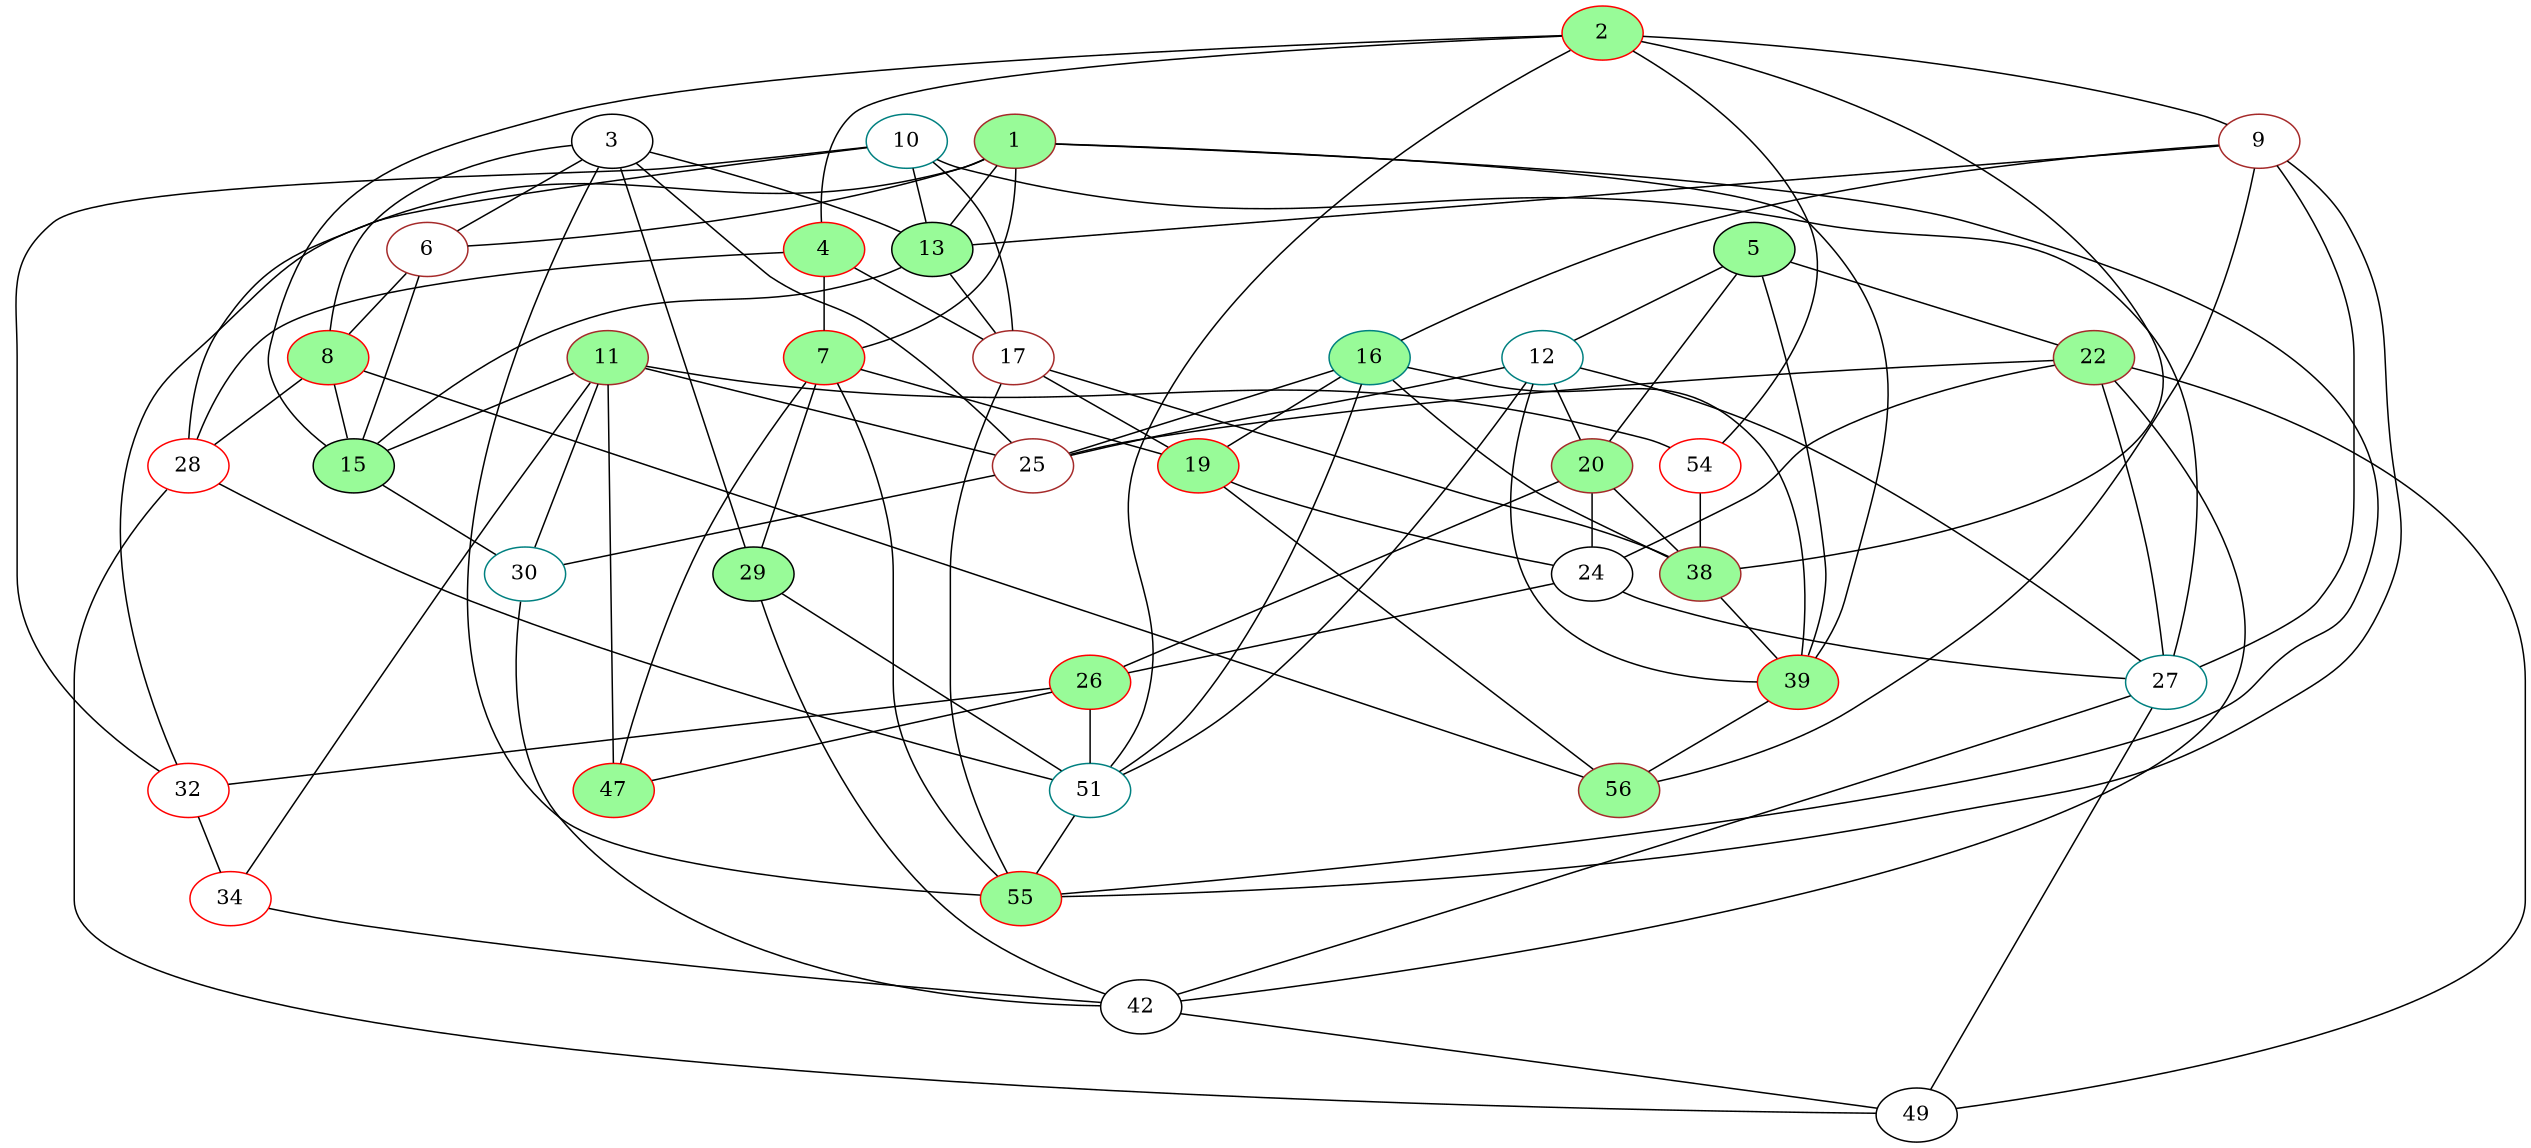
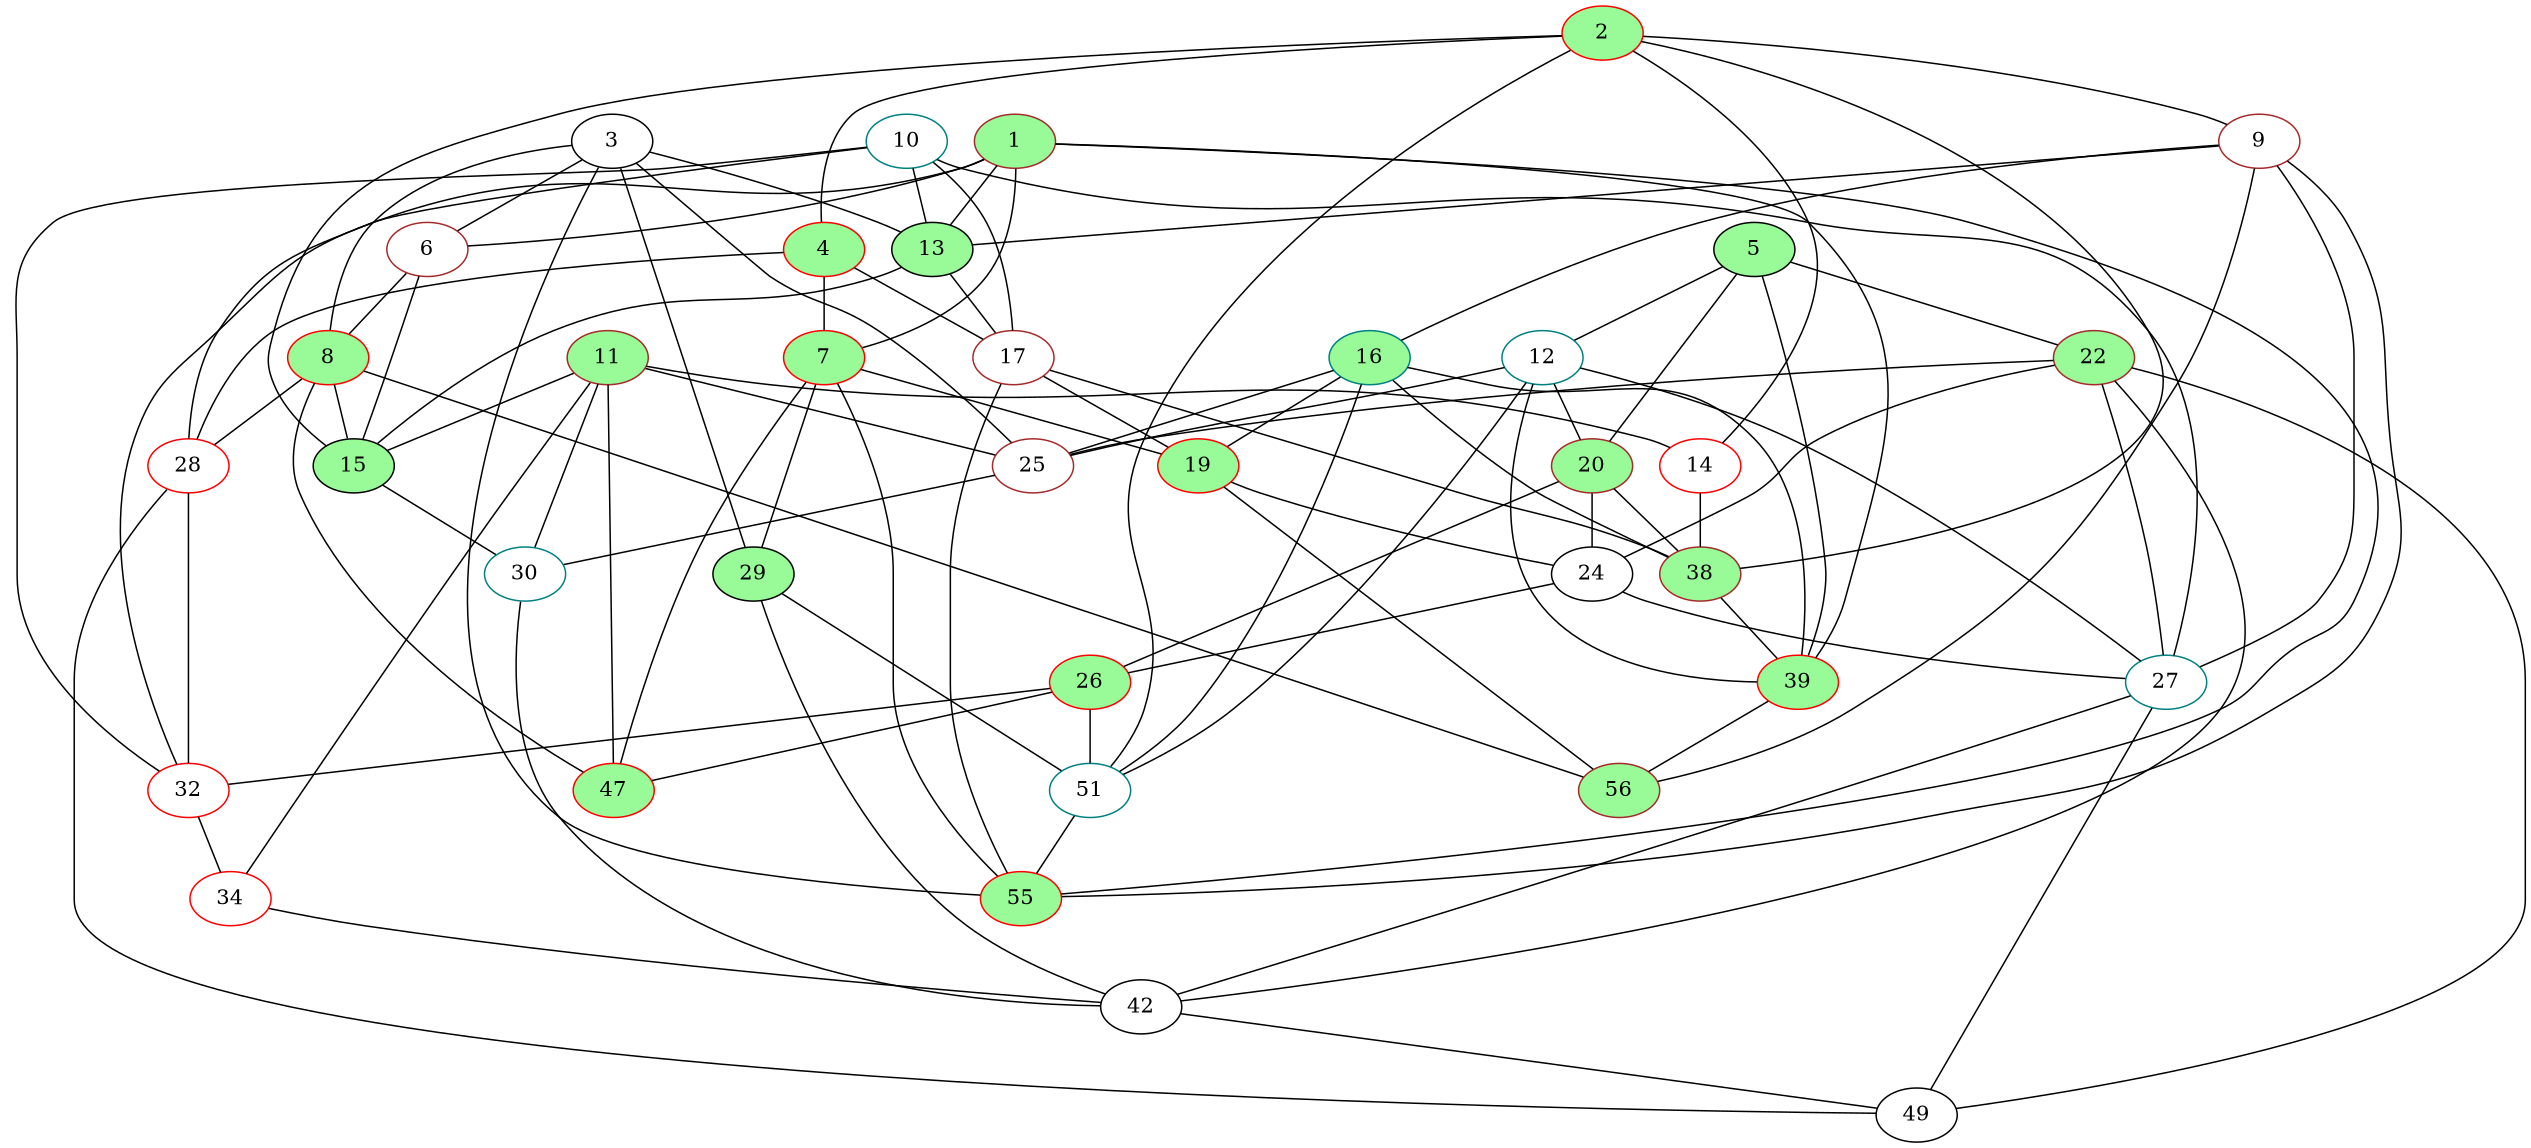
node "54": label "54" -> "14"
edge "8" -- "47": added
edge "28" -- "51": now "28" -- "32"
